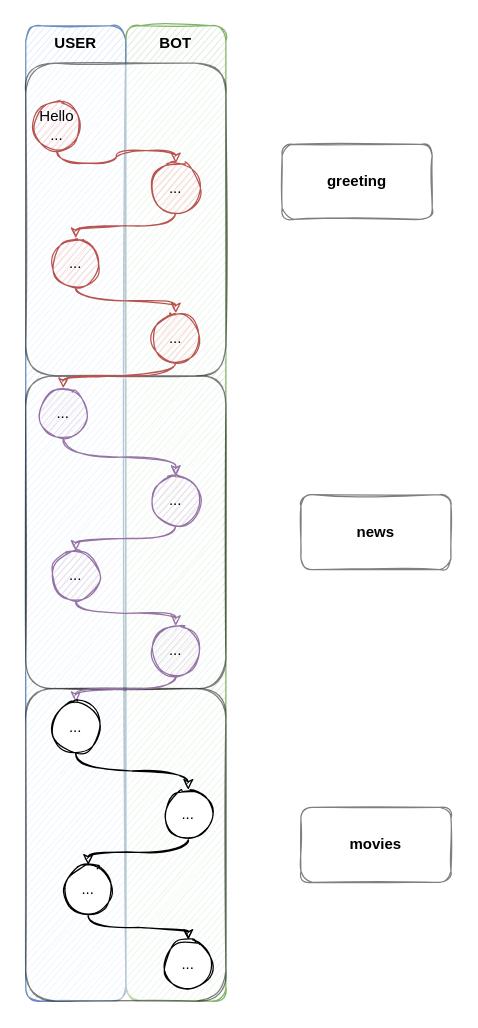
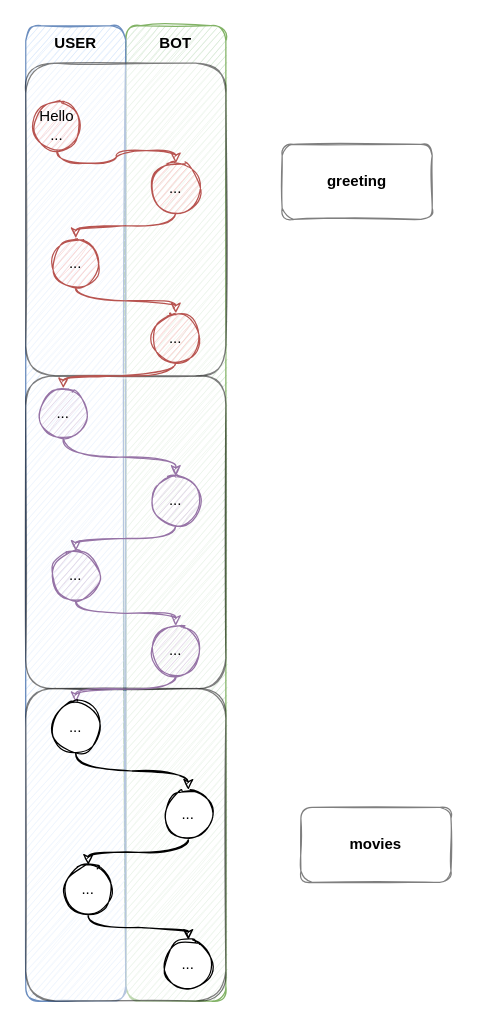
node "news": removed
